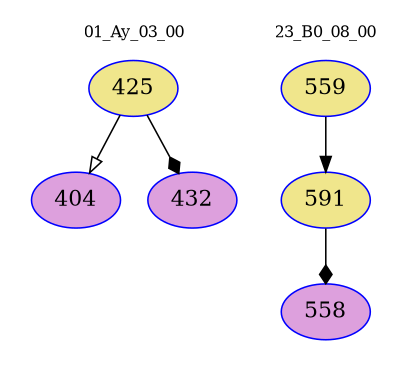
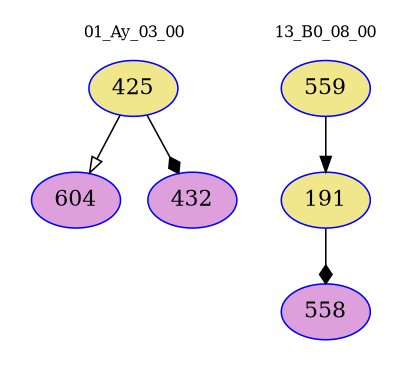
cluster "23_B0_08_00": label "23_B0_08_00" -> "13_B0_08_00"
node "404": label "404" -> "604"
node "591": label "591" -> "191"
